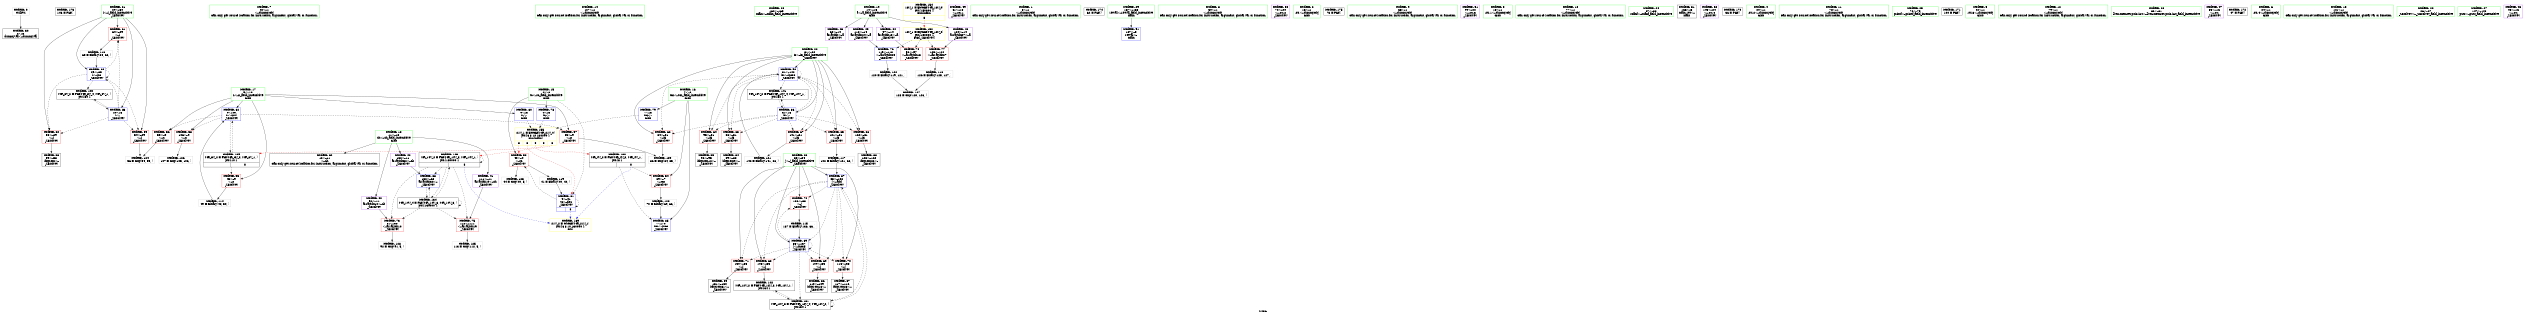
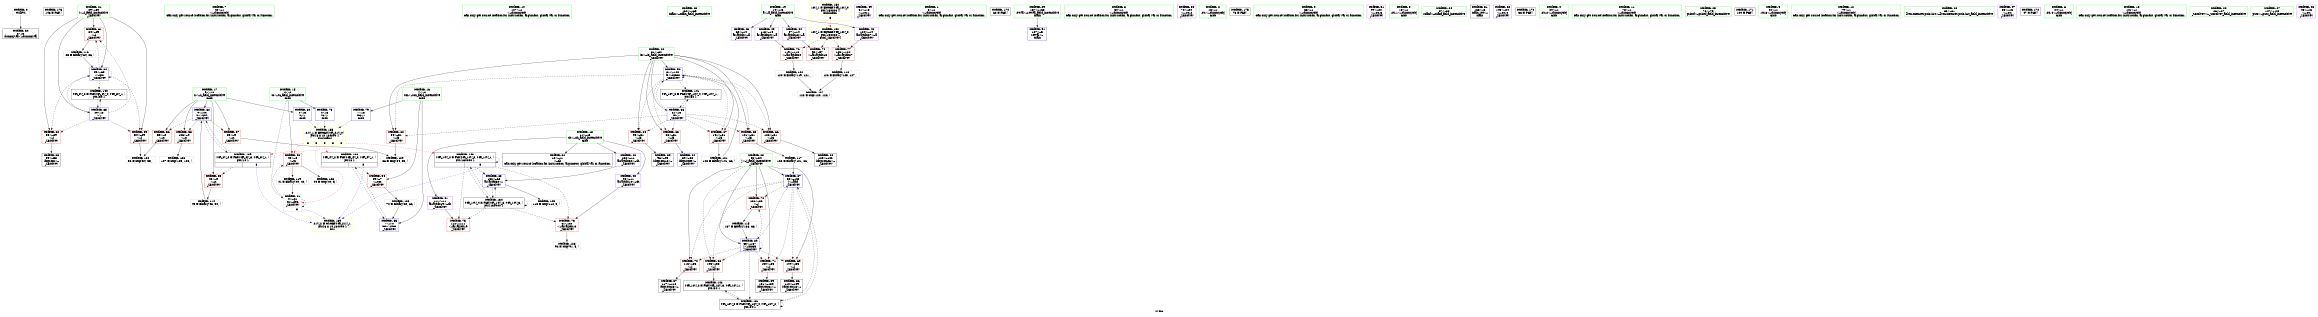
node "NodeID: 10": removed
node "NodeID: 76": color blue -> red
node "NodeID: 34": color black -> blue
edge "NodeID: 85" -> "NodeID: 138": added
node "NodeID: 81": color blue -> grey
edge "NodeID: 139" -> "NodeID: 169": added
edge "NodeID: 23" -> "NodeID: 68": style solid -> dashed
edge "NodeID: 75" -> "NodeID: 125": now "NodeID: 88" -> "NodeID: 125"
